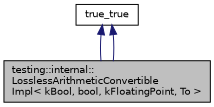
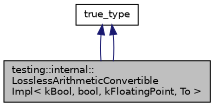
node "true_true": label "true_true" -> "true_type"
